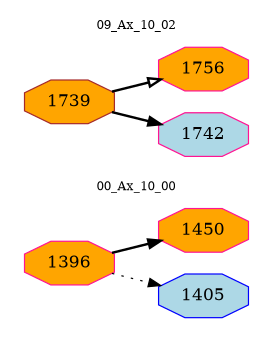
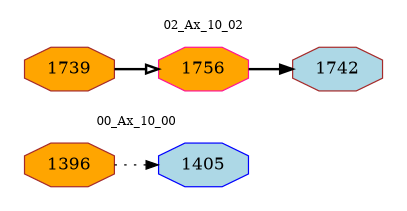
cluster "09_Ax_10_02": label "09_Ax_10_02" -> "02_Ax_10_02"
edge "1739" -> "1742": now "1756" -> "1742"
node "1742": color deeppink -> brown
node "1450": removed
node "1396": color deeppink -> brown
